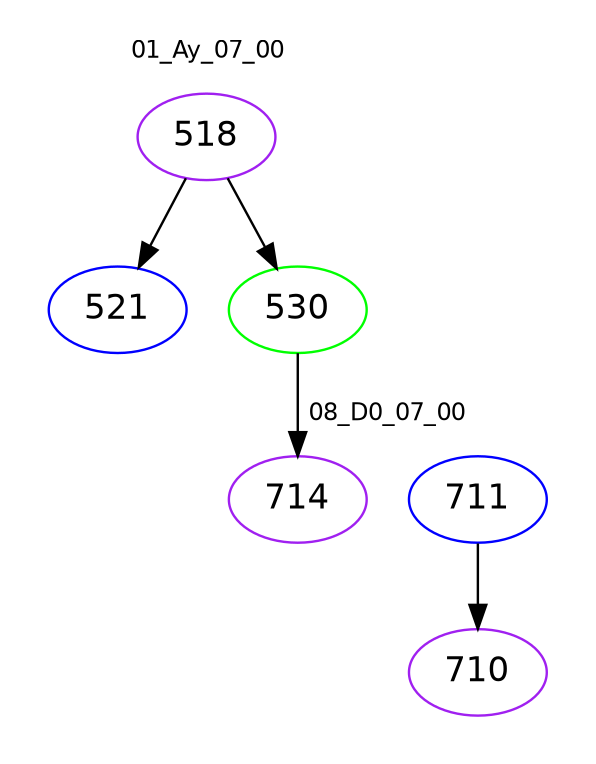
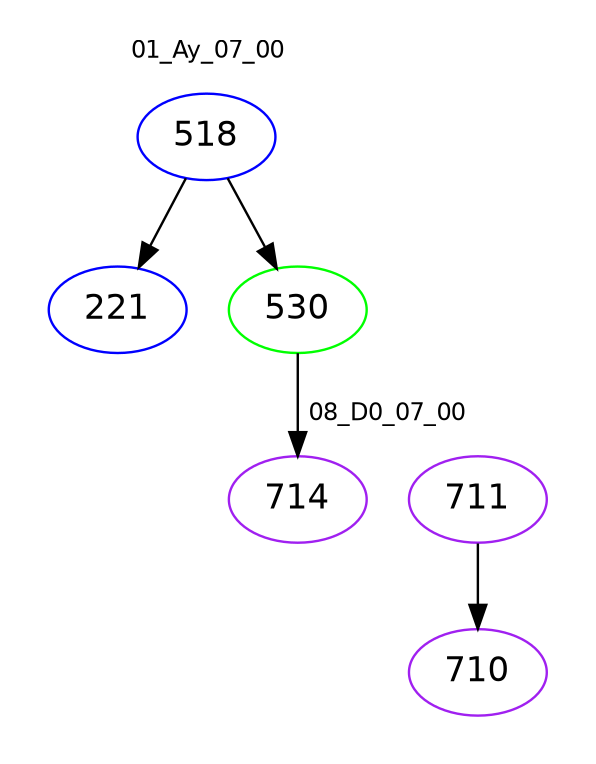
node "518": color purple -> blue
node "521": label "521" -> "221"
node "711": color blue -> purple
